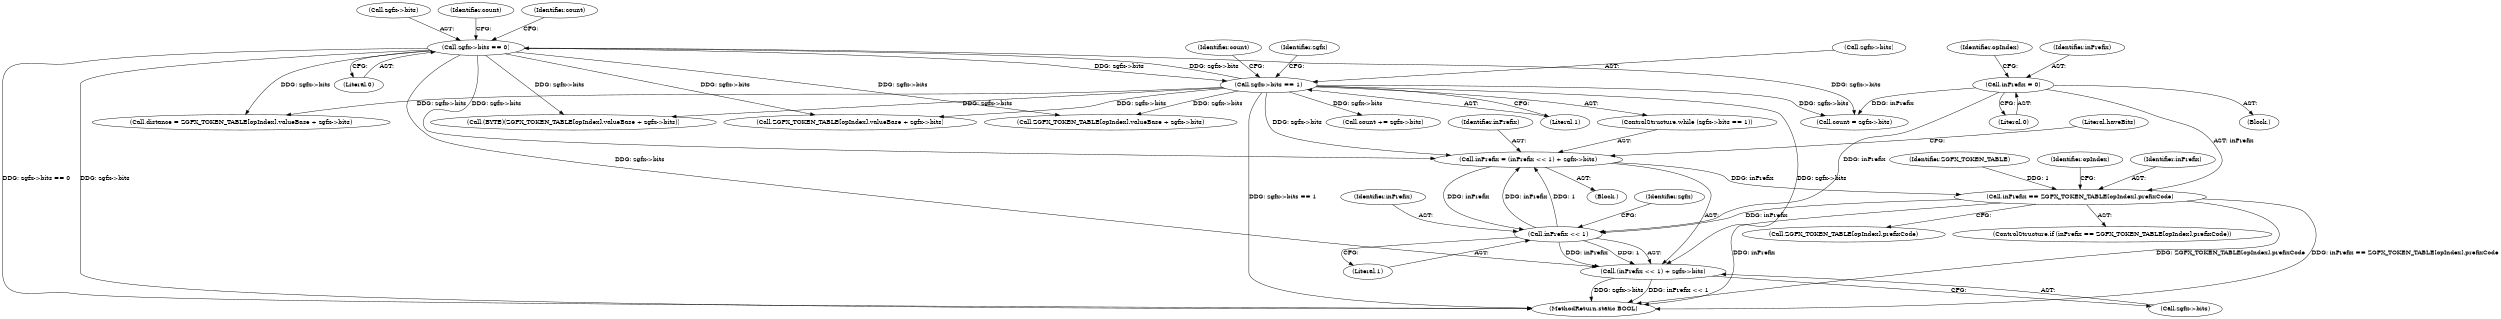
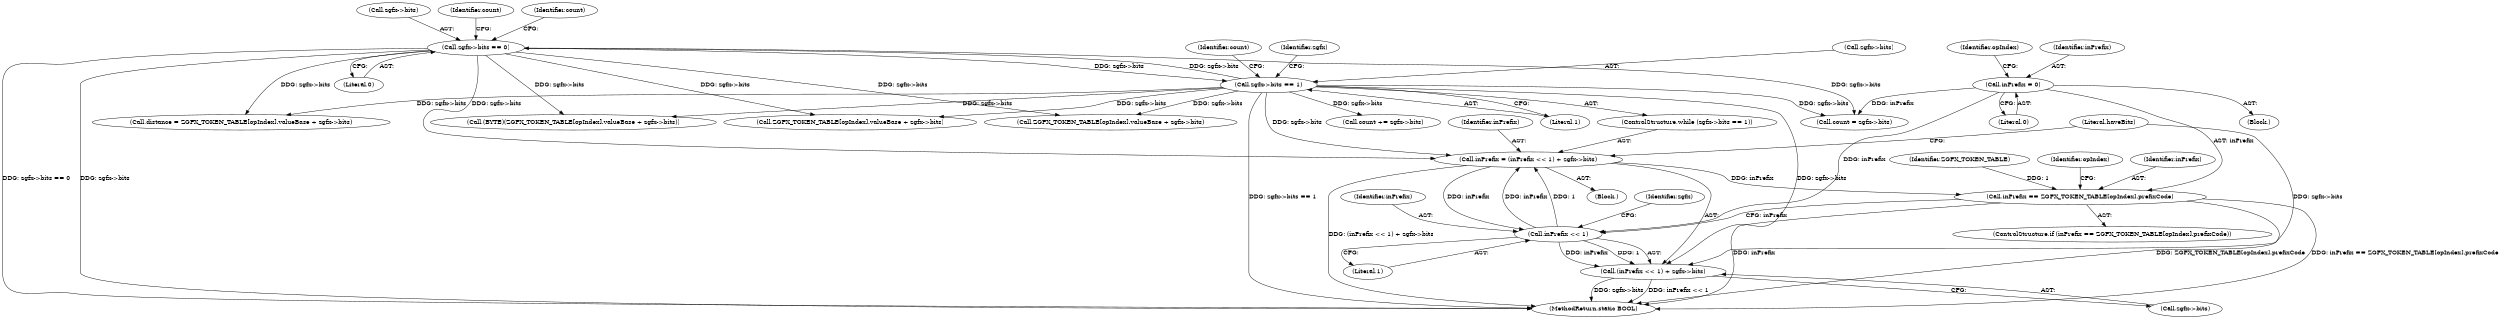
edge "(Call,zgfx->bits == 0)" -> "(Call,(inPrefix << 1) + zgfx->bits)": now "(Literal,haveBits)" -> "(Call,(inPrefix << 1) + zgfx->bits)"
edge "(Call,inPrefix == ZGFX_TOKEN_TABLE[opIndex].prefixCode)" -> "(Call,inPrefix << 1)": label "DDG: inPrefix" -> "CFG: inPrefix"
node "(Call,ZGFX_TOKEN_TABLE[opIndex].prefixCode)": removed
edge "(Call,inPrefix = (inPrefix << 1) + zgfx->bits)" -> "(MethodReturn,static BOOL)": added, label "DDG: (inPrefix << 1) + zgfx->bits"
